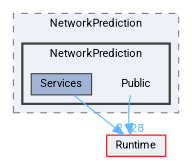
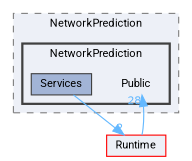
edge "Public" -> "Runtime": reversed
